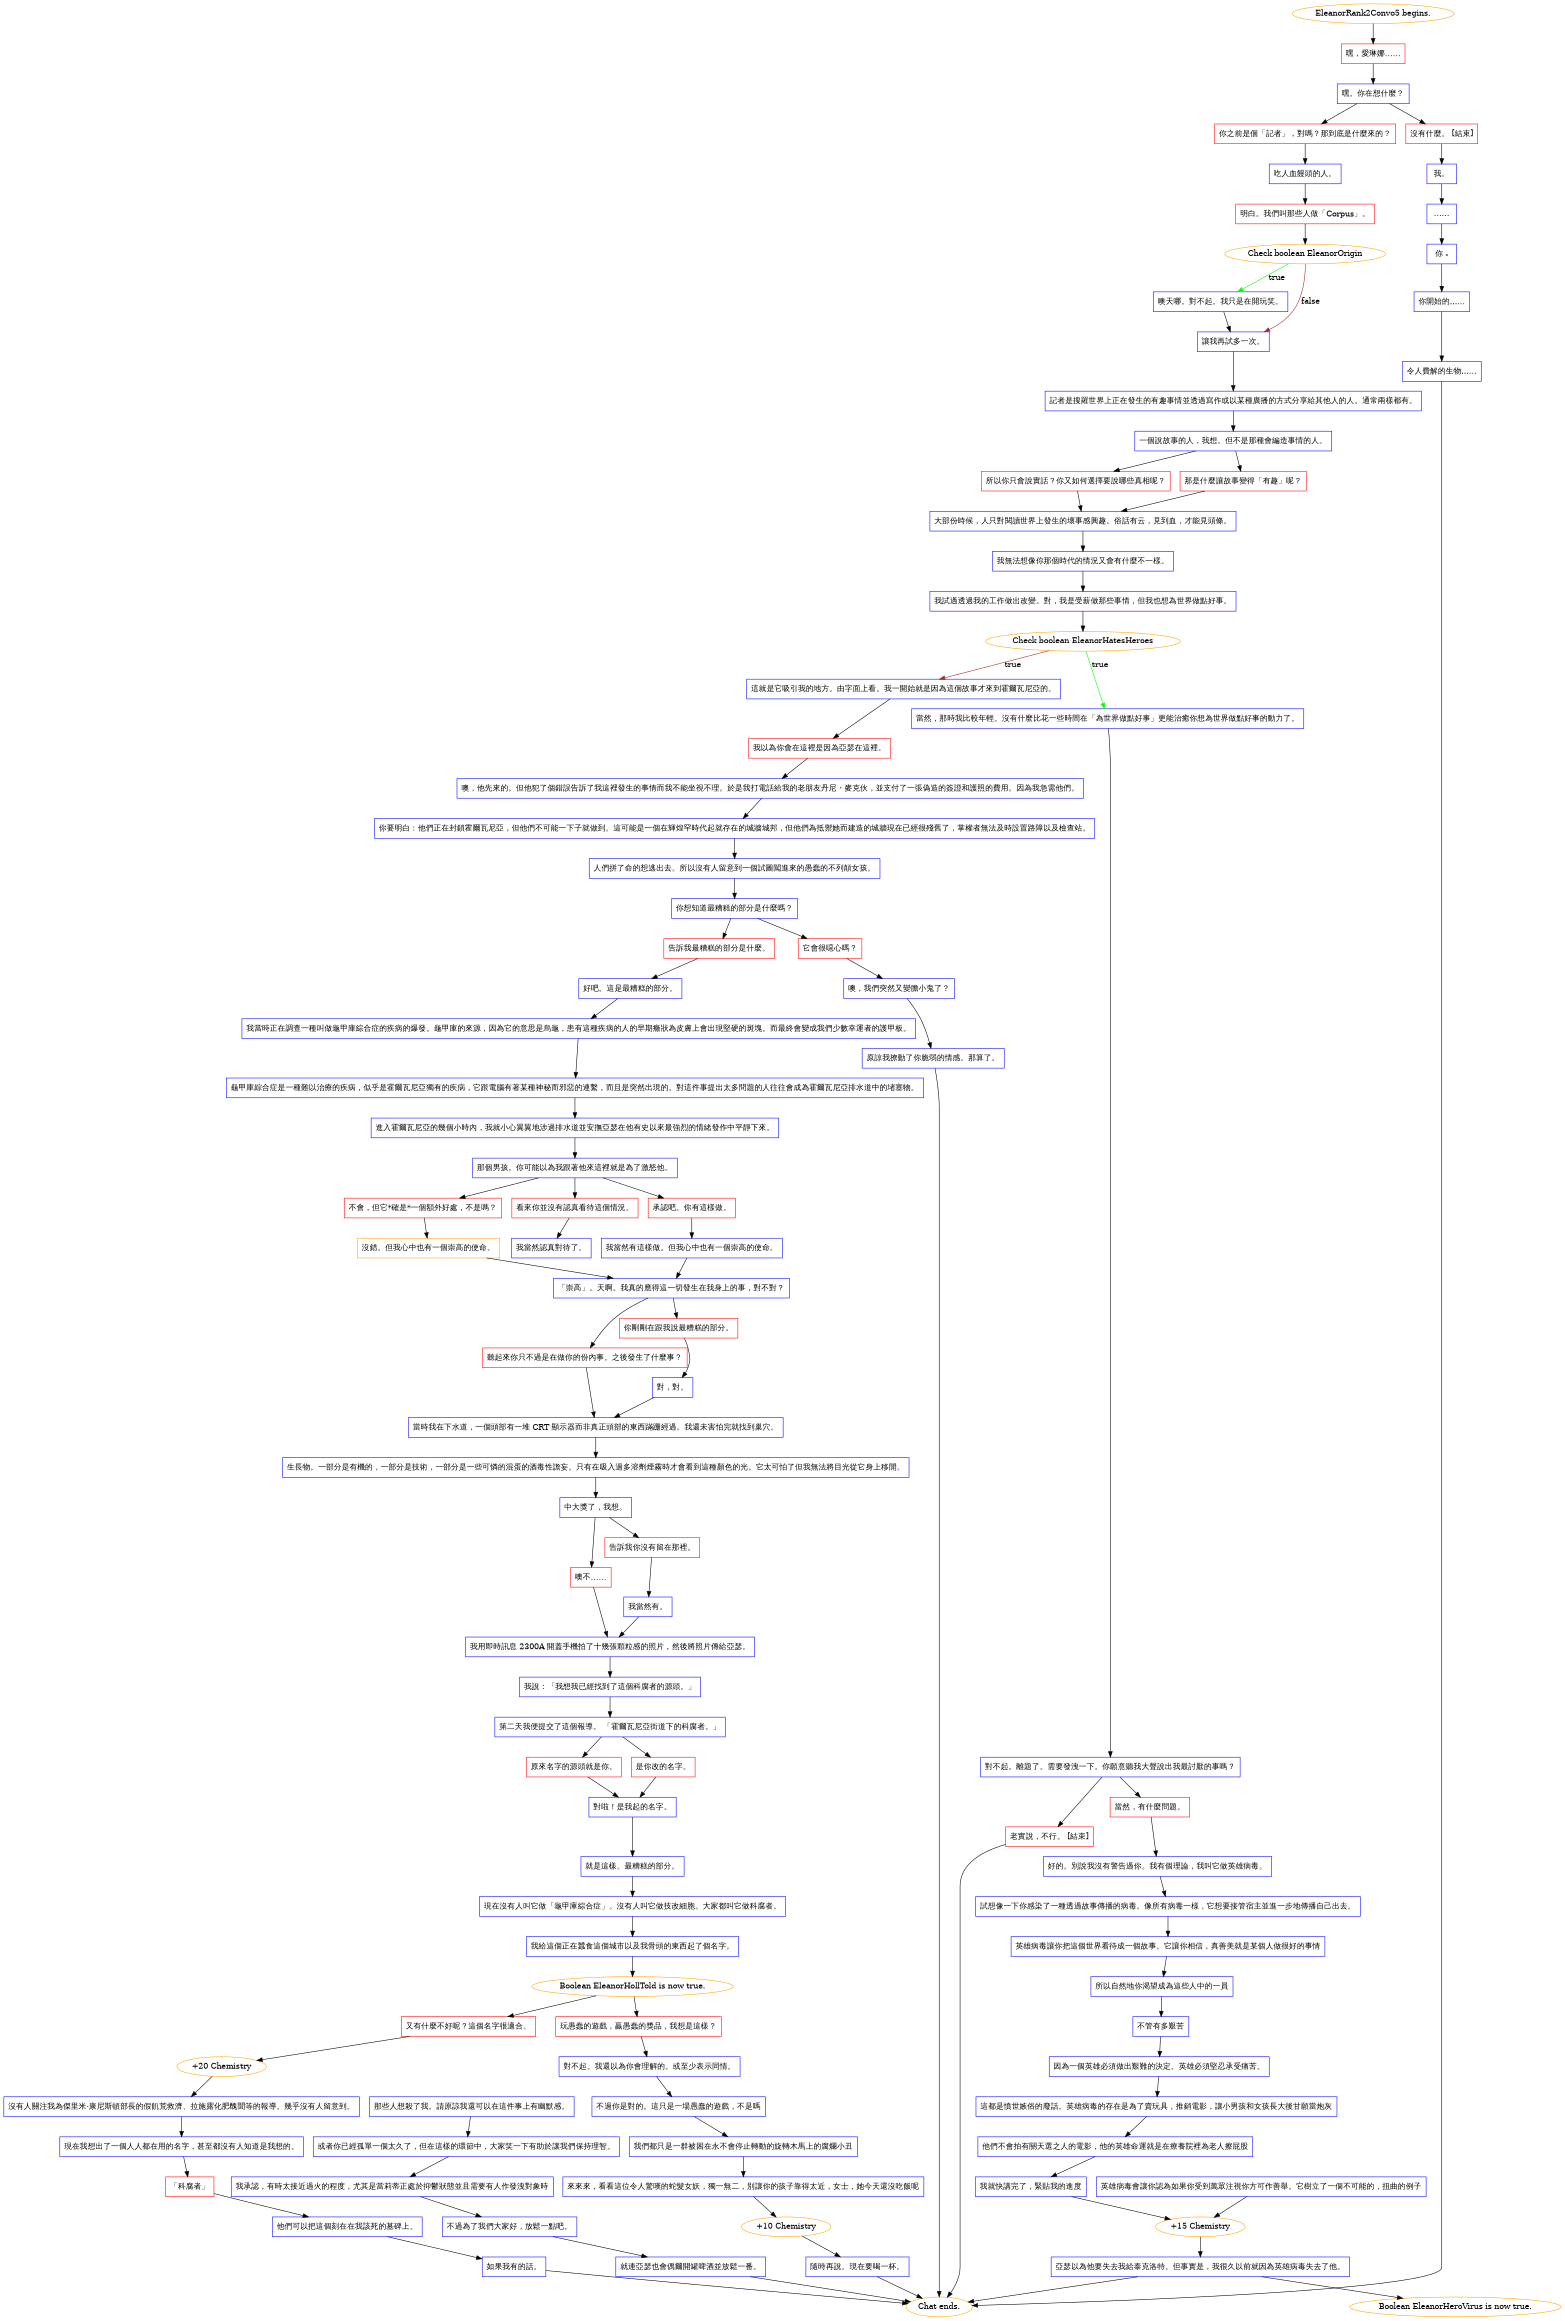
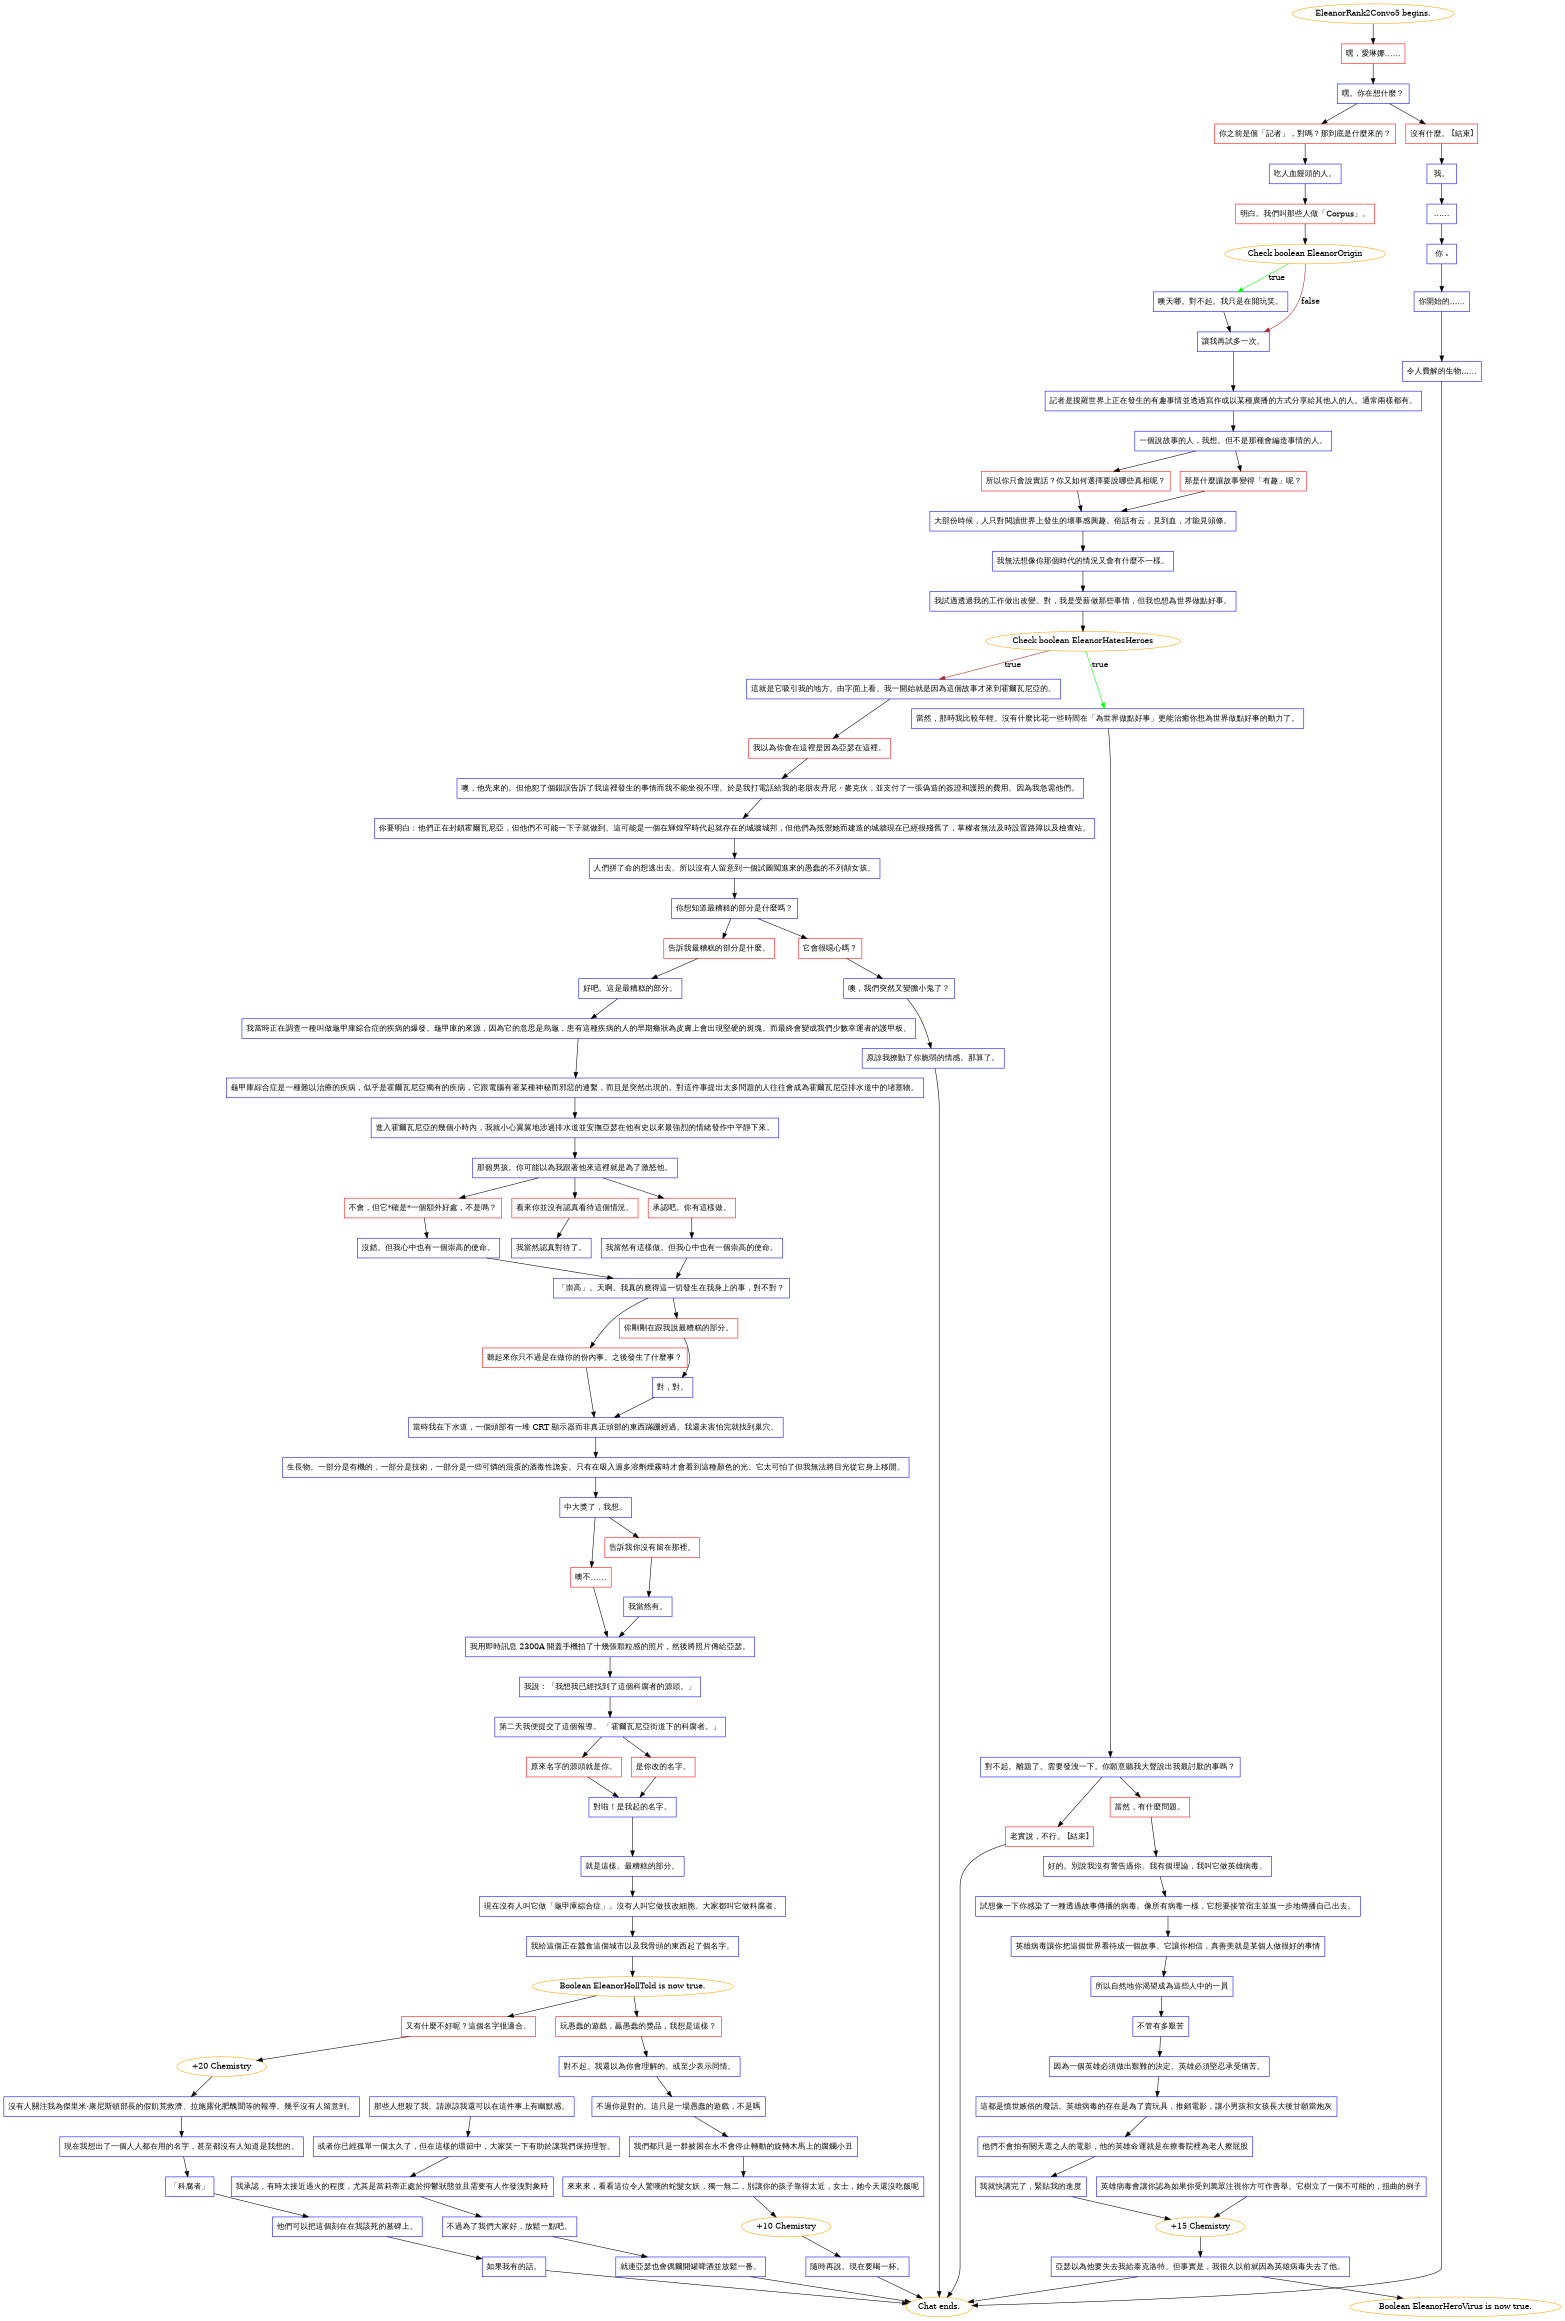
node "沒錯。但我心中也有一個崇高的使命。": color orange -> blue
node "「科腐者」": color red -> blue
